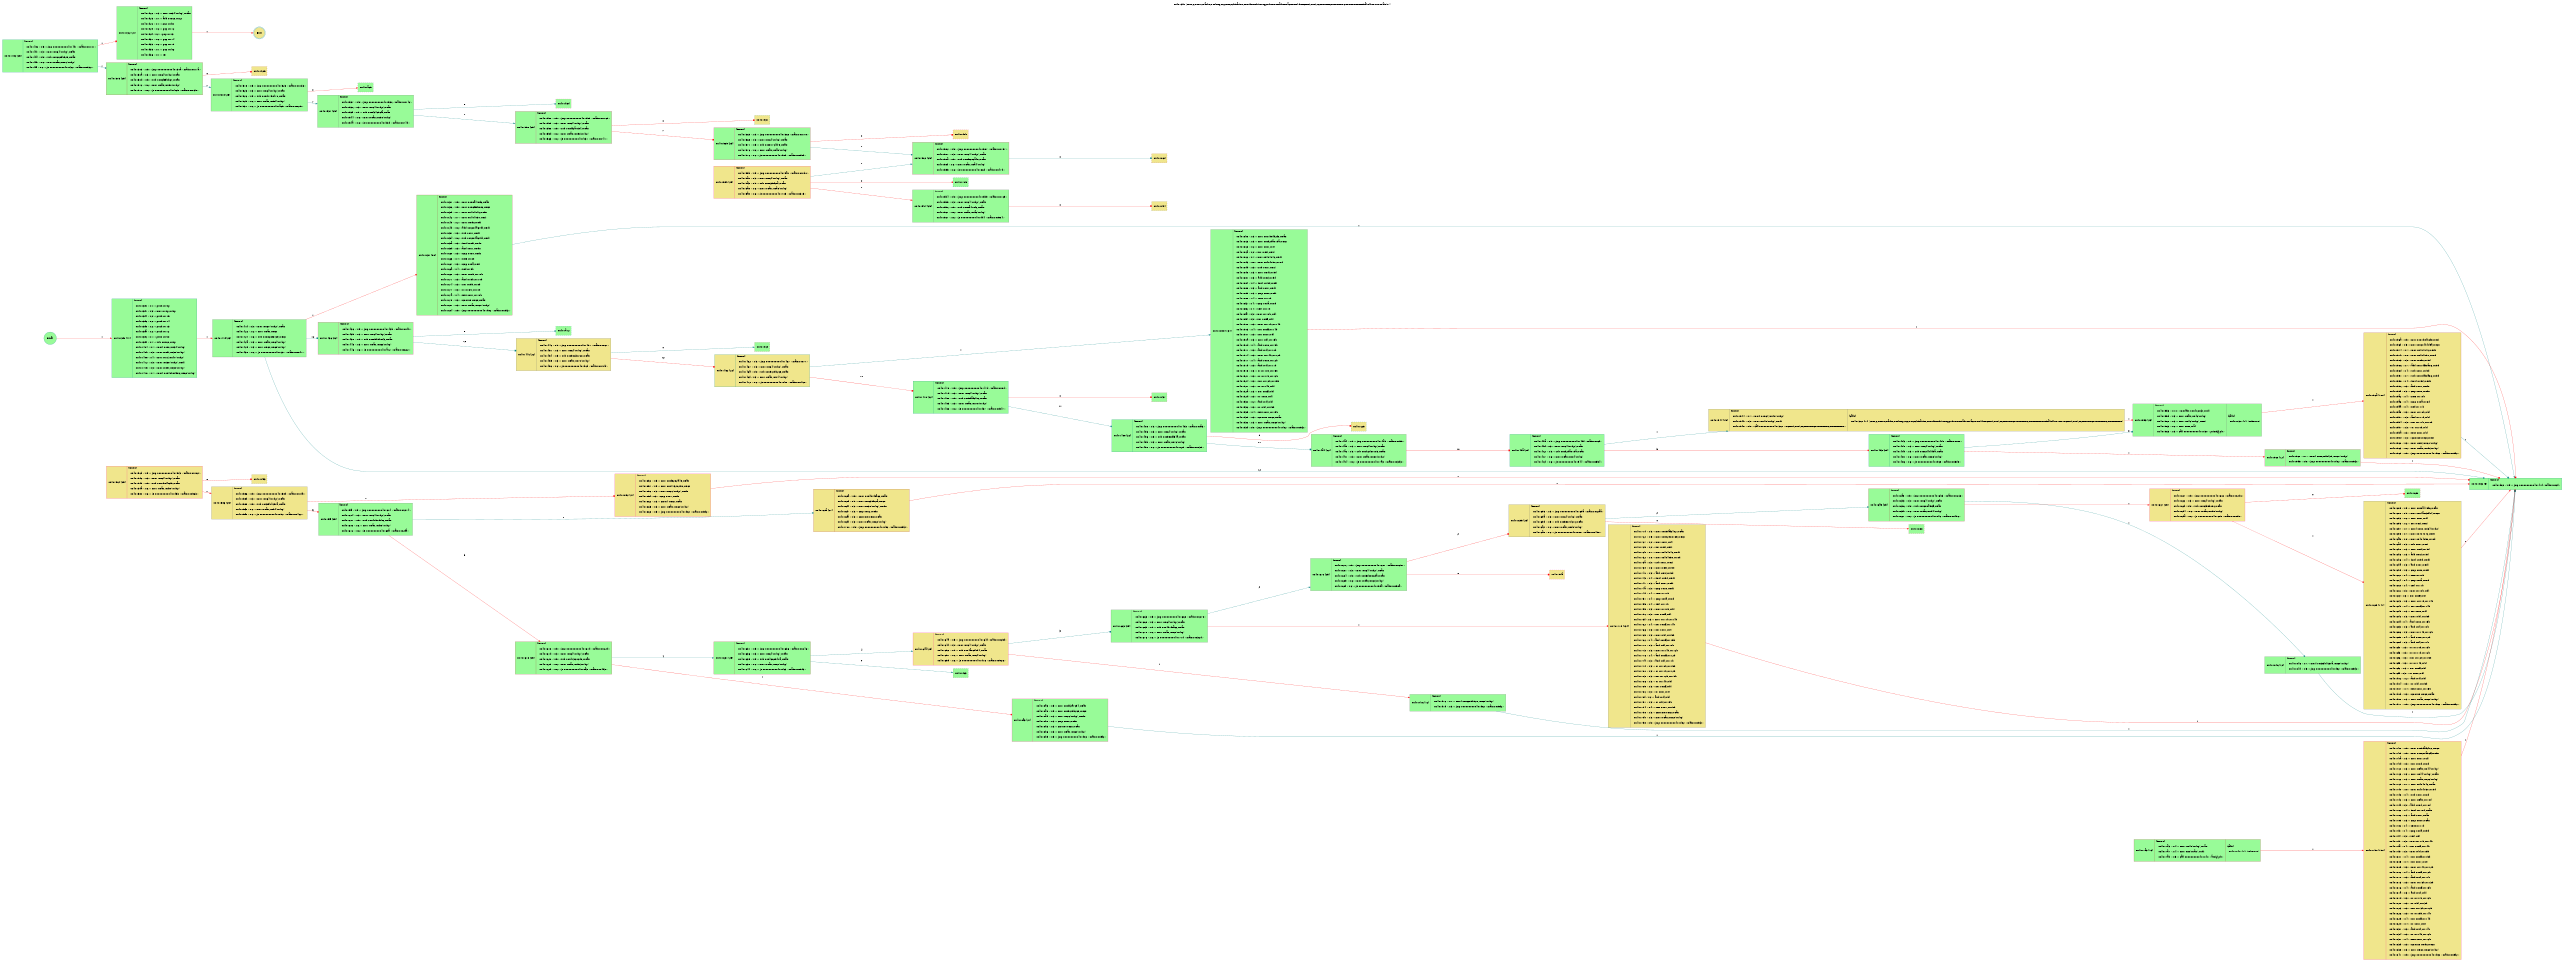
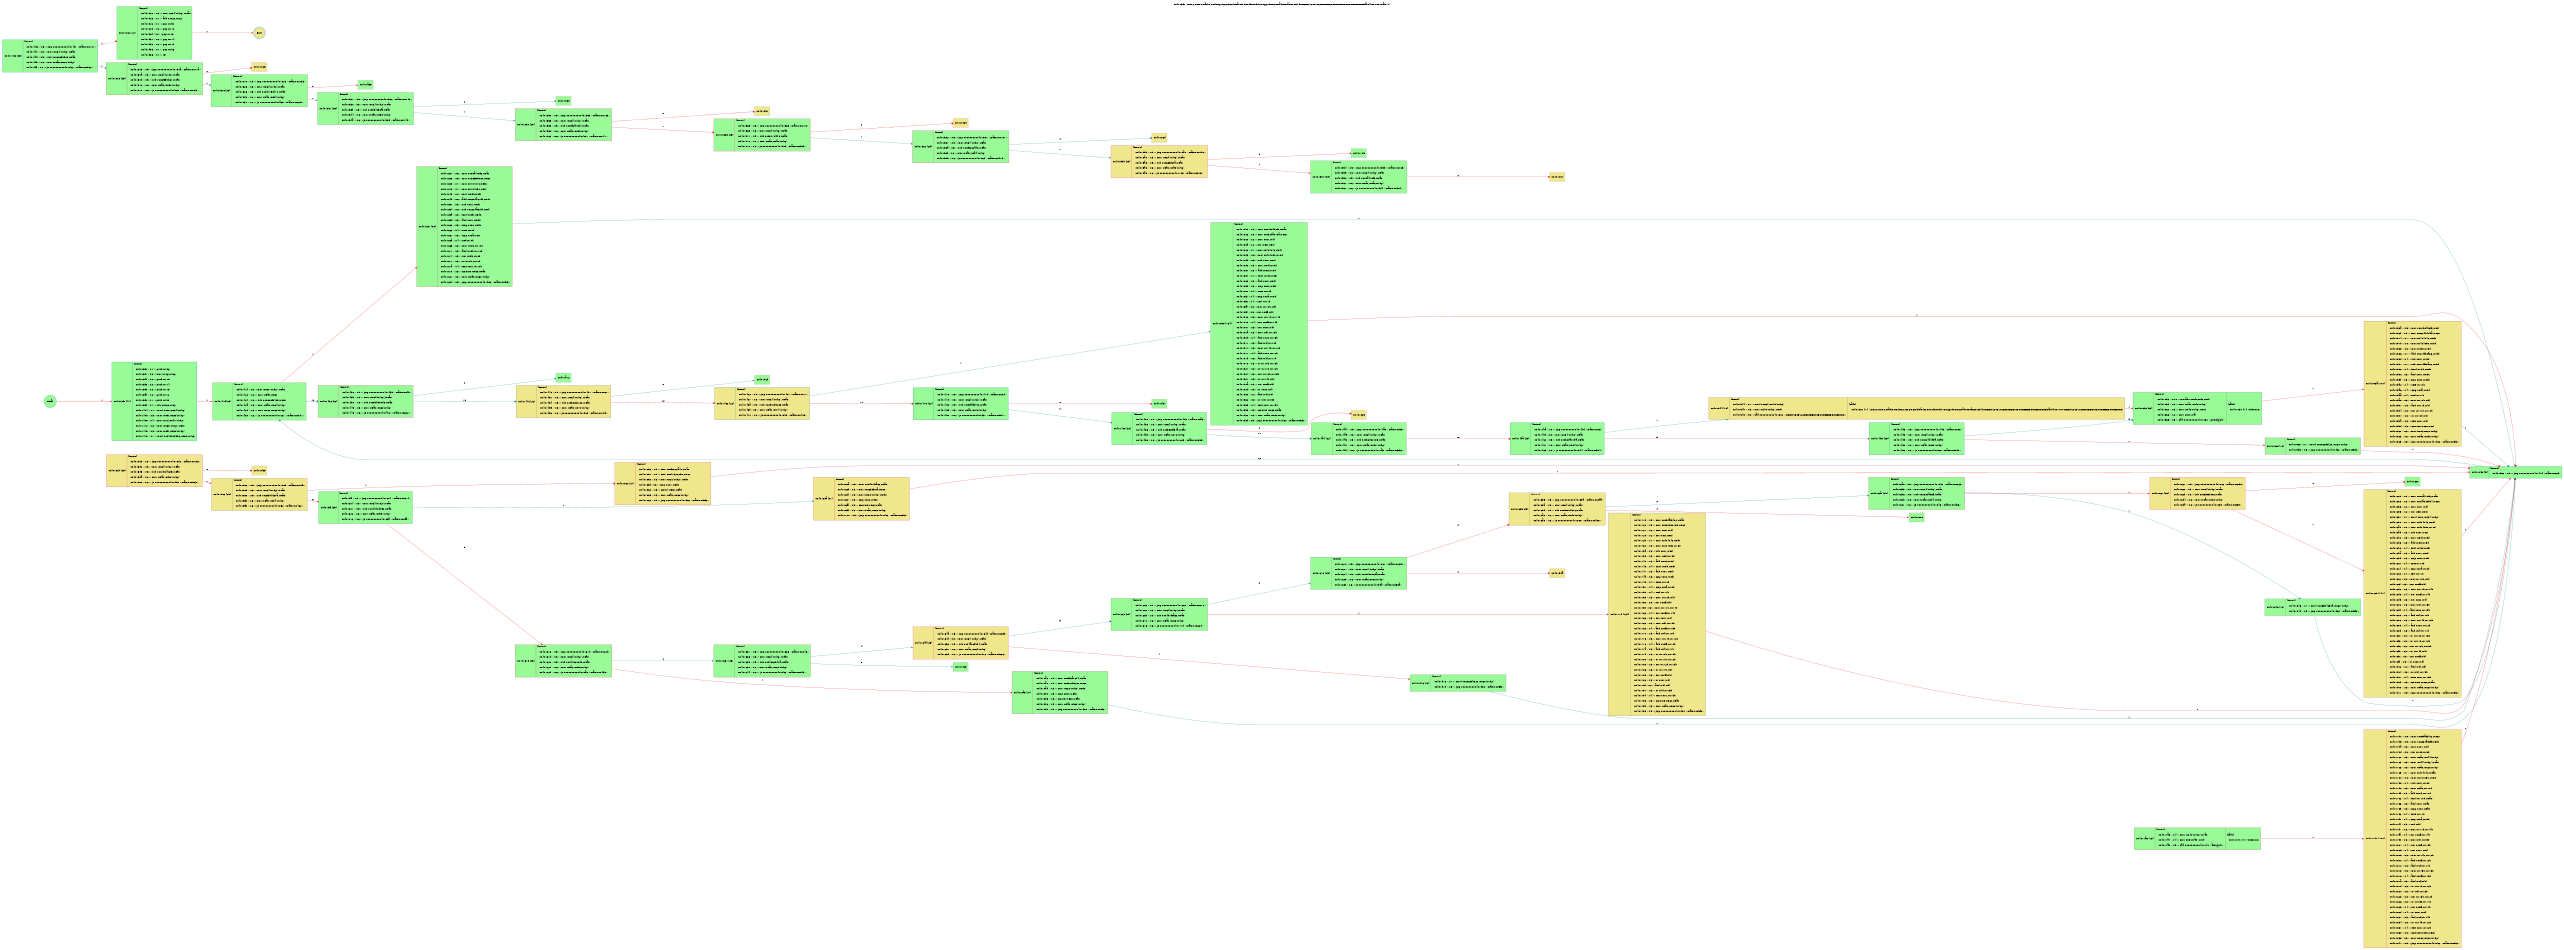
edge "0x40159b [25]" -> "0x401582 [25]": reversed
edge "0x40141f [23]" -> "0x401de2 [5]": reversed
